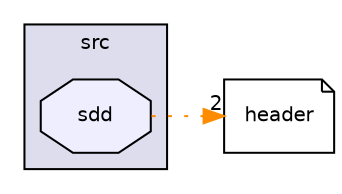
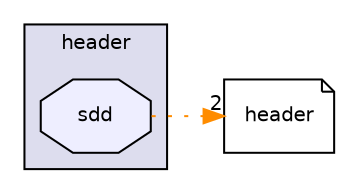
cluster "src": label "src" -> "header"
